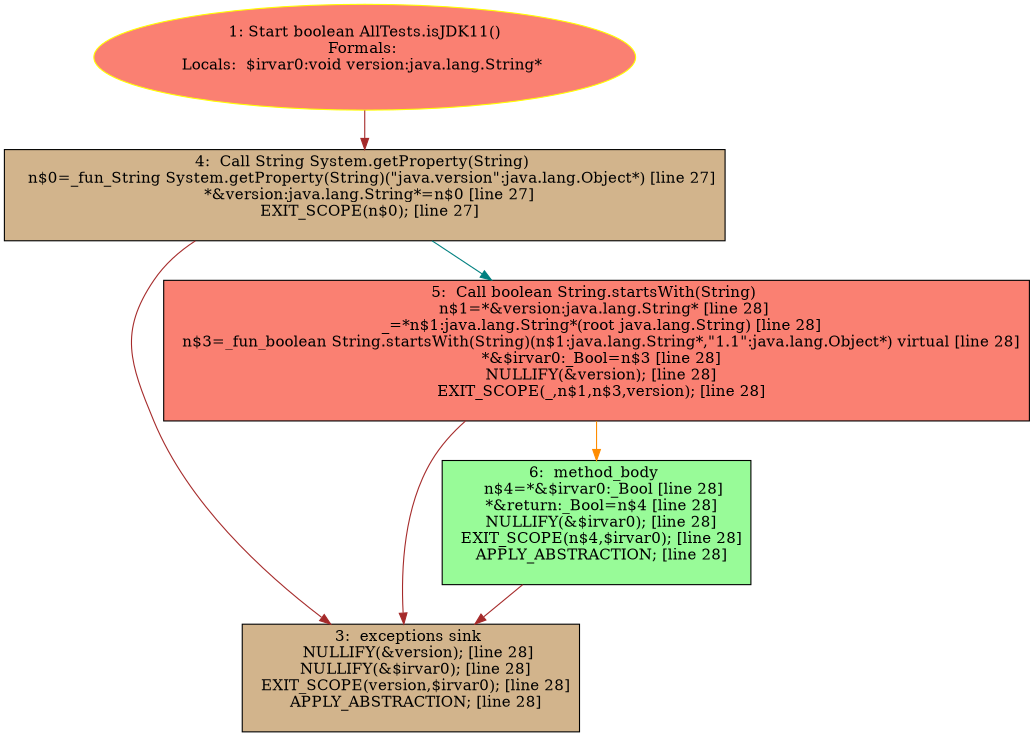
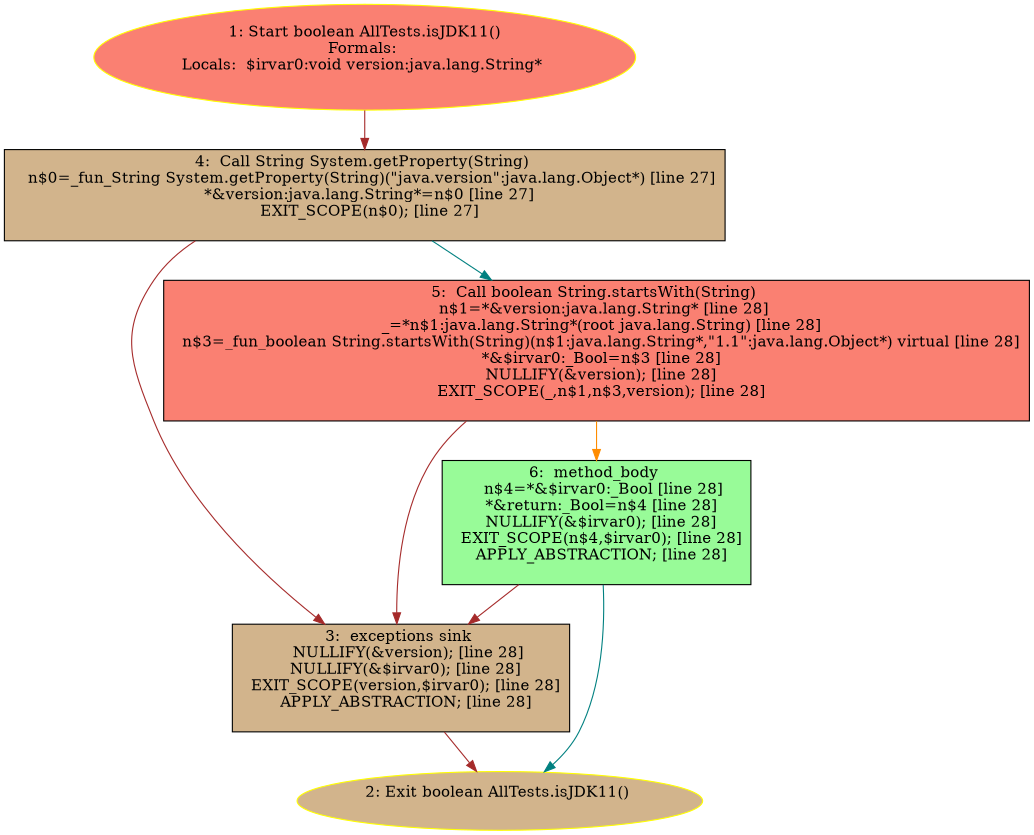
node "2: Exit boolean AllTests.isJDK11()": added
